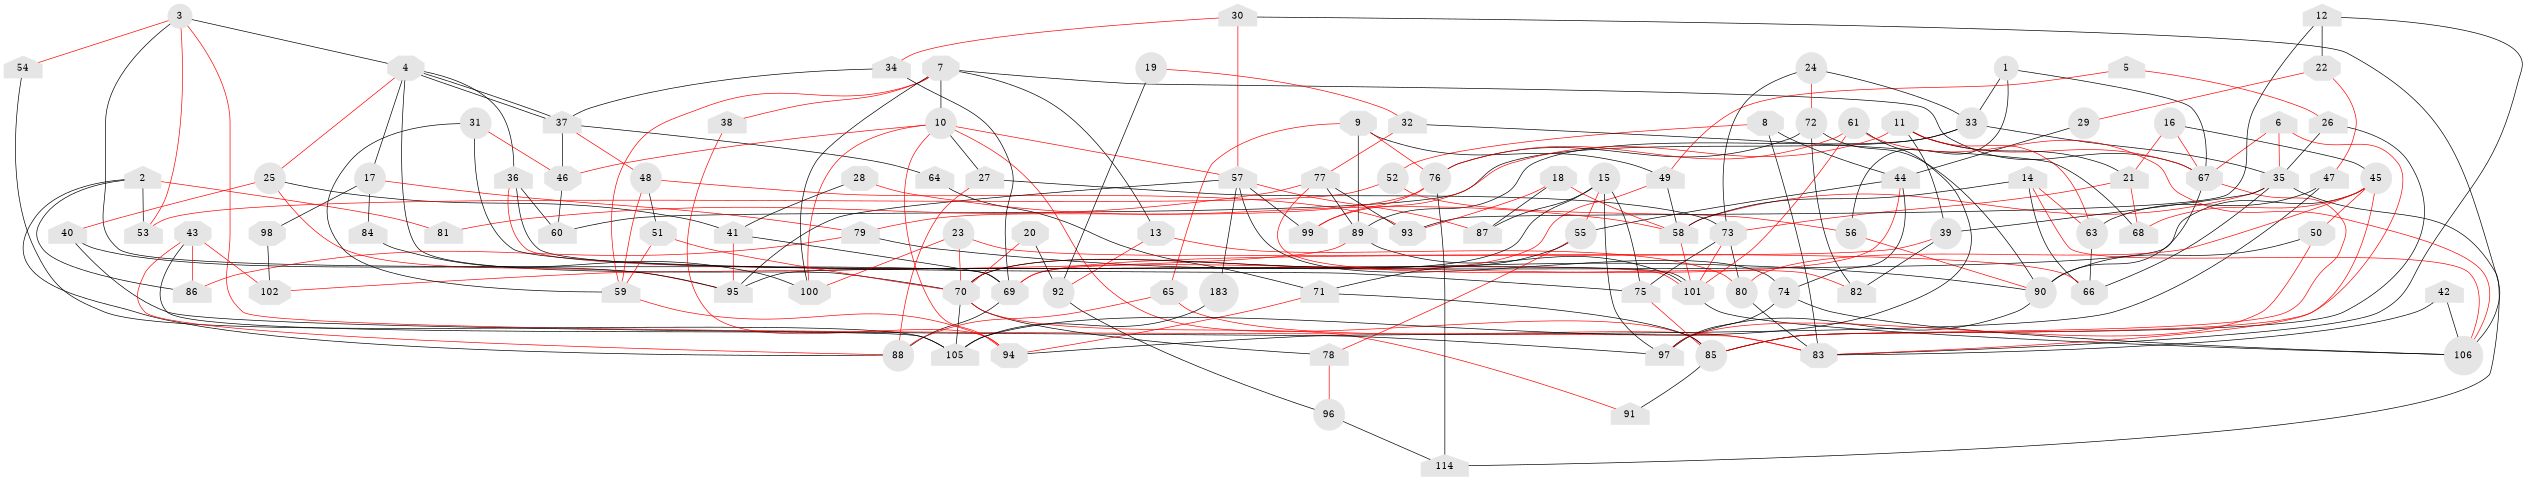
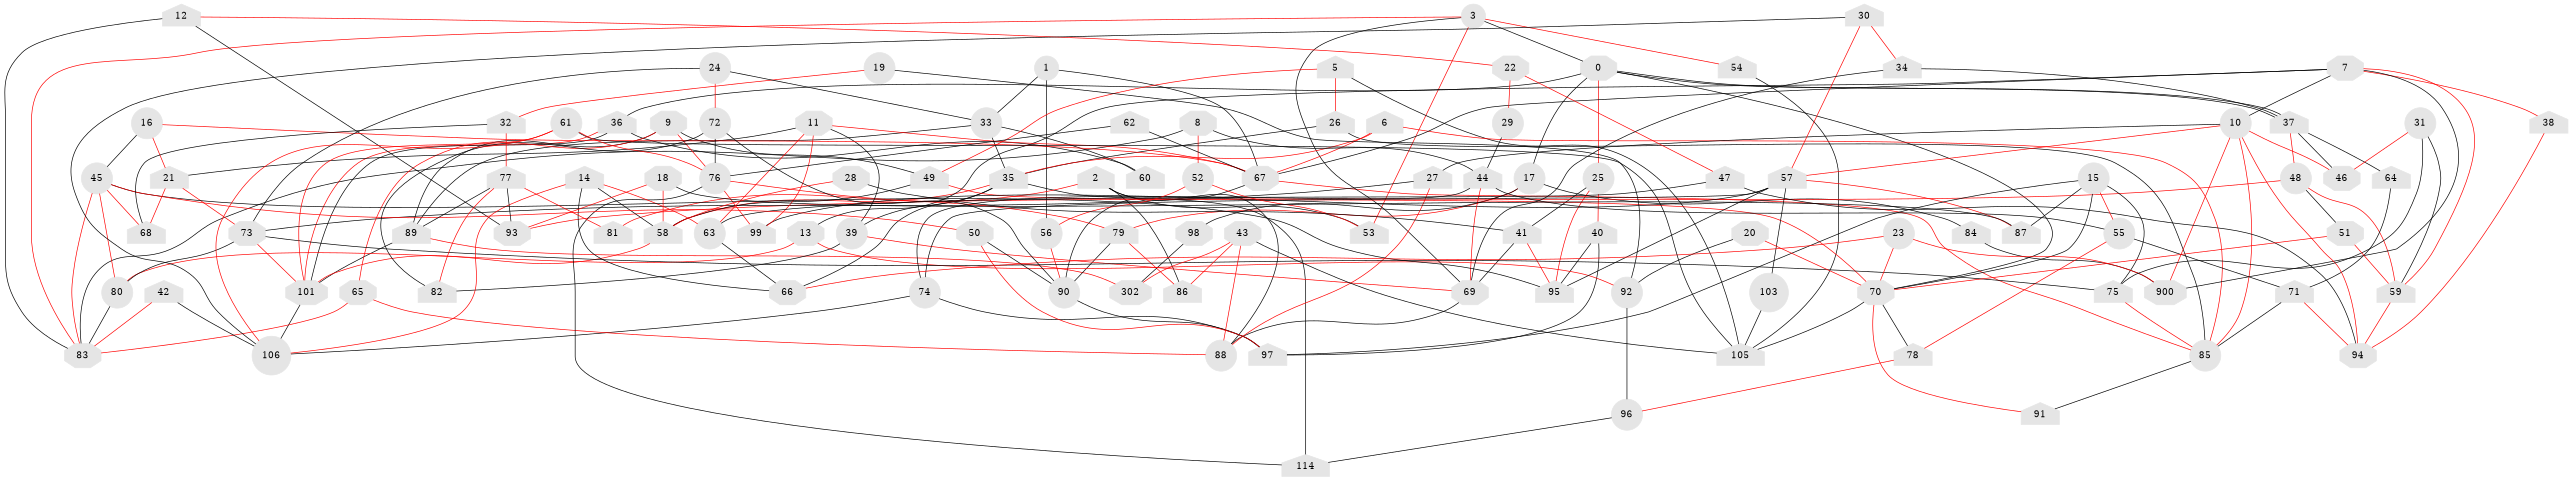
edge "12" -- "22": color black -> red
node "4": label "4" -> "0"
node "62": added
edge "5" -- "105": added
edge "46" -- "60": removed
node "102": label "102" -> "302"
node "100": label "100" -> "900"
node "183": label "183" -> "103"
edge "42" -- "83": color black -> red
